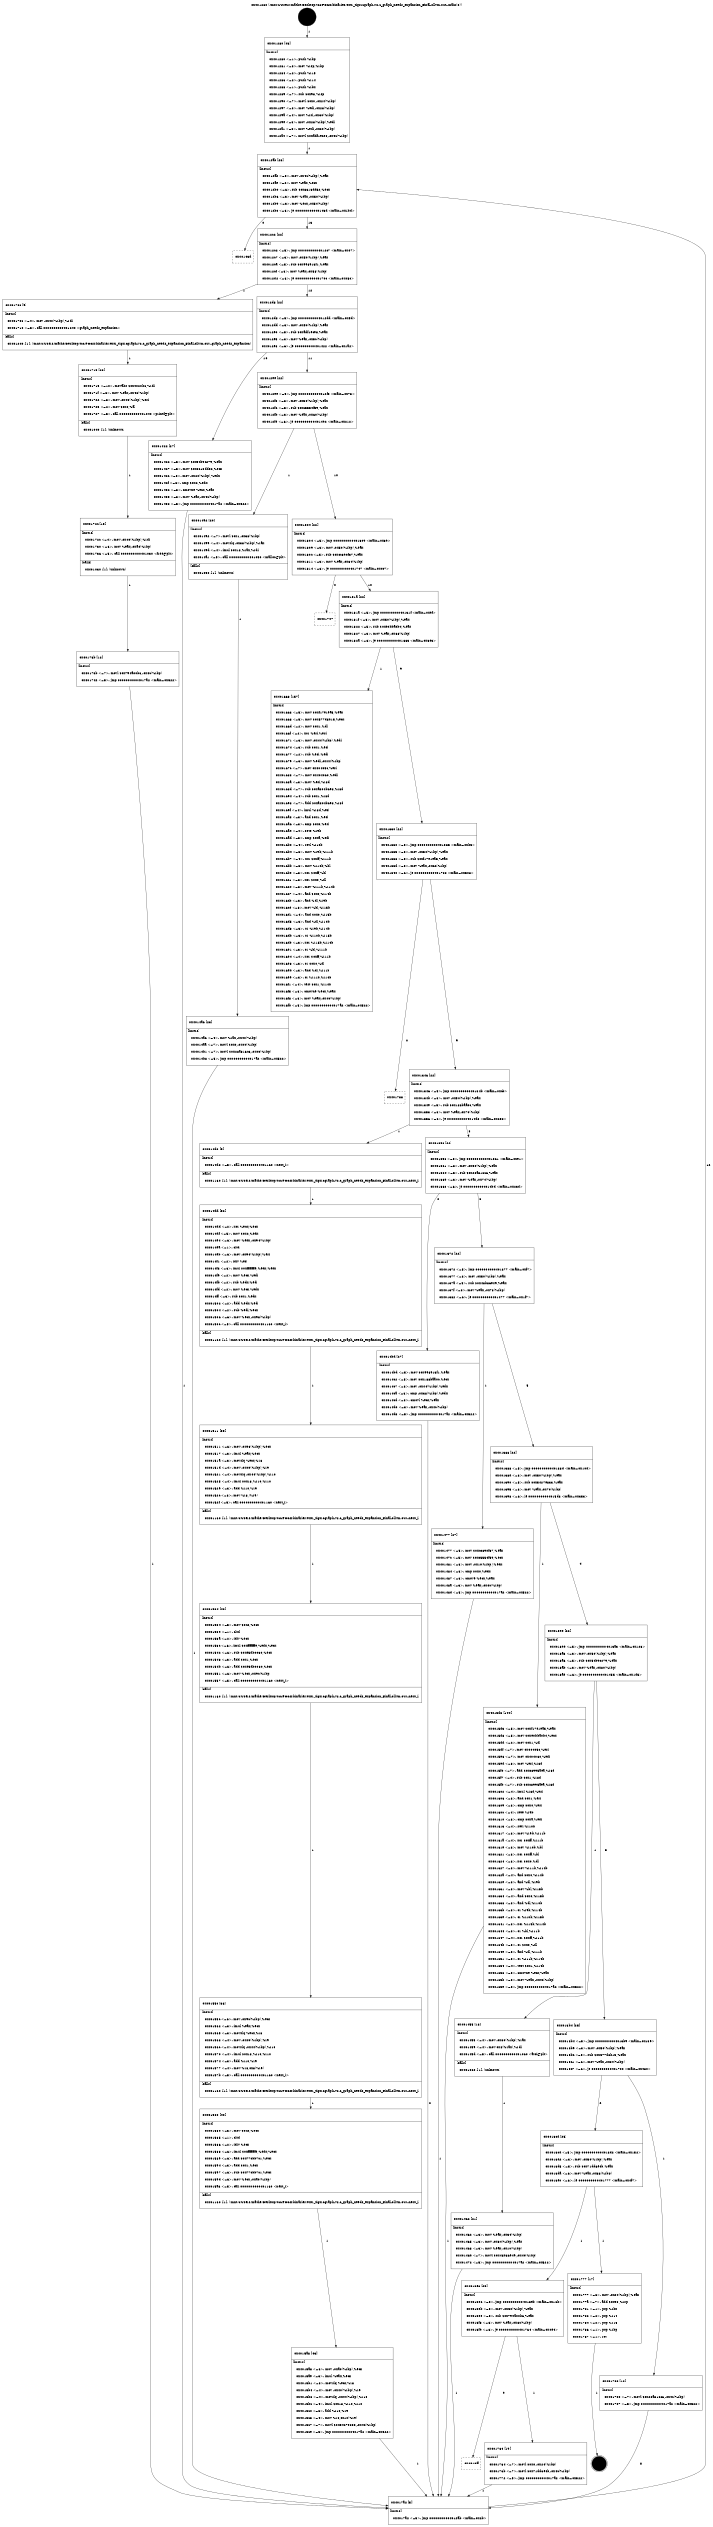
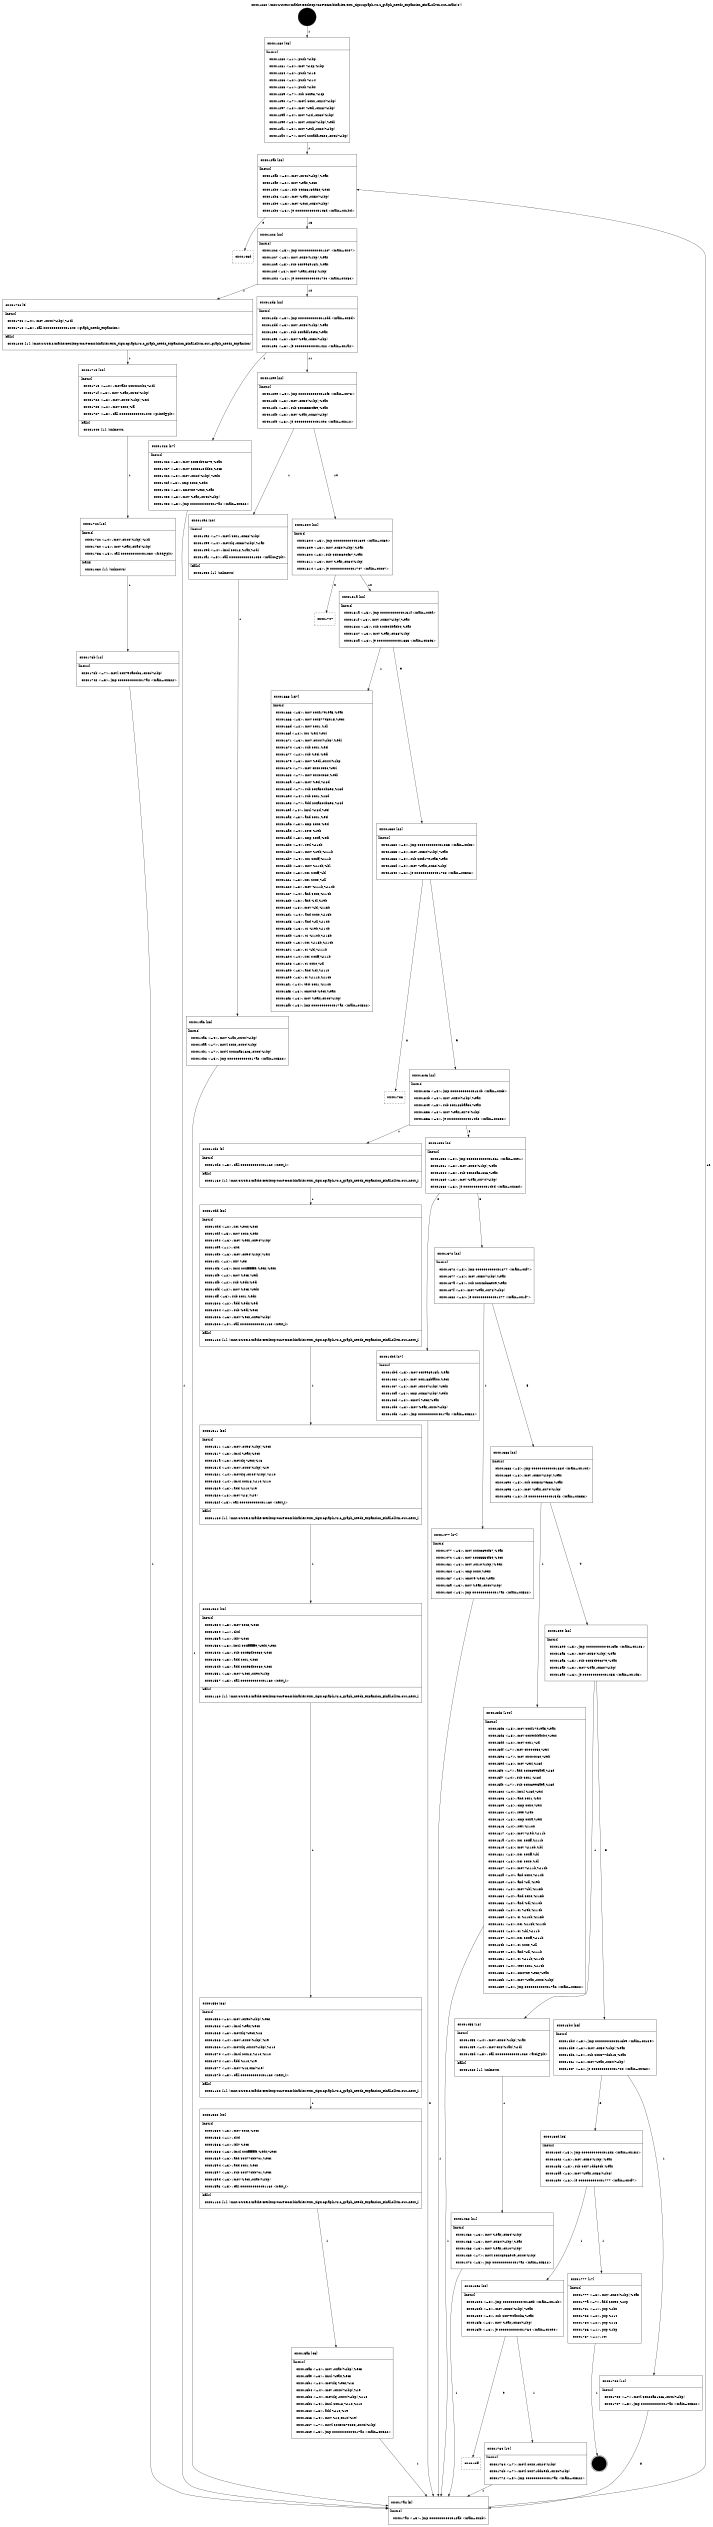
edge "0x4012d8 [22]" -> "0x401422 [27]": label " 10" -> " 1"
